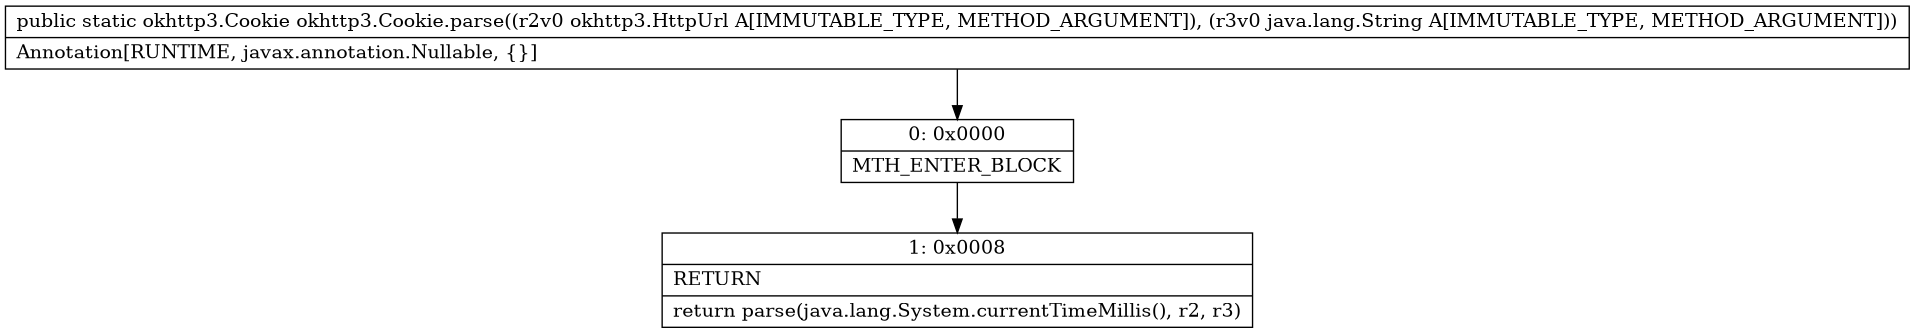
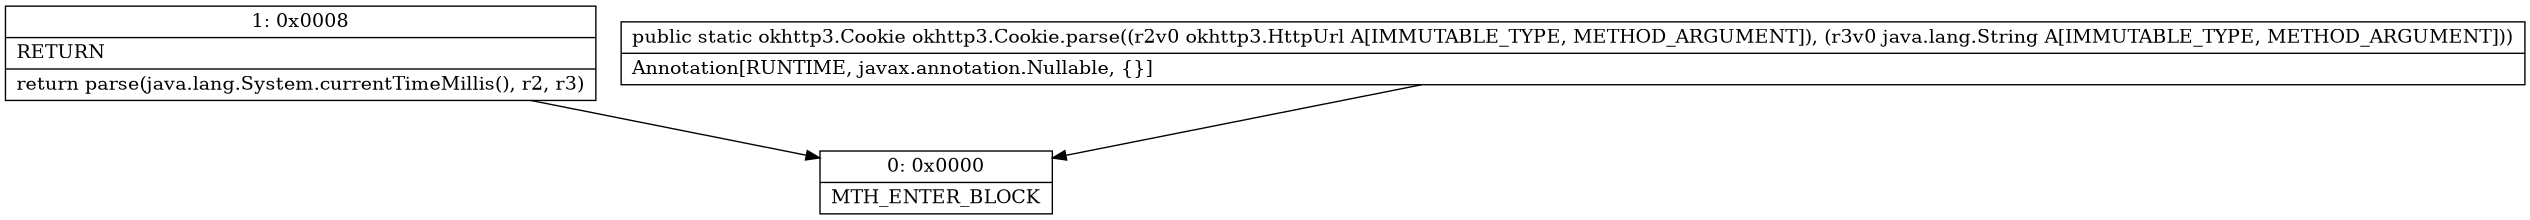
edge "0: 0x0000" -> "1: 0x0008": reversed
